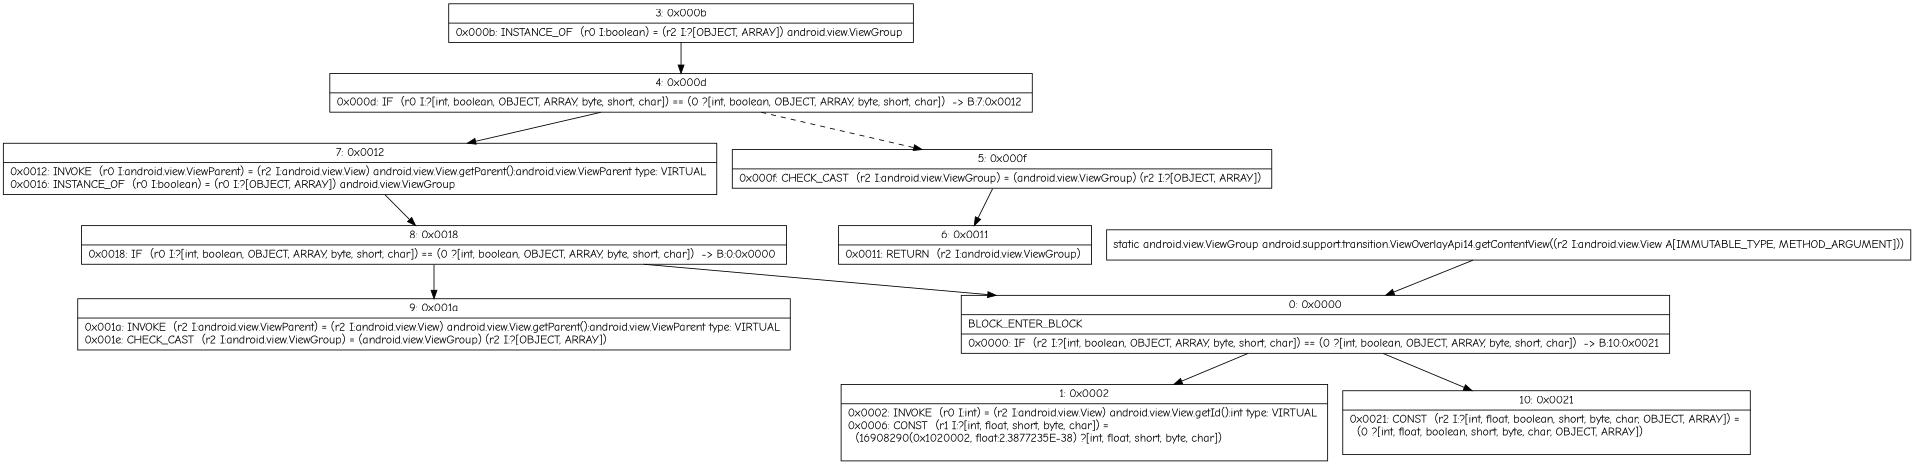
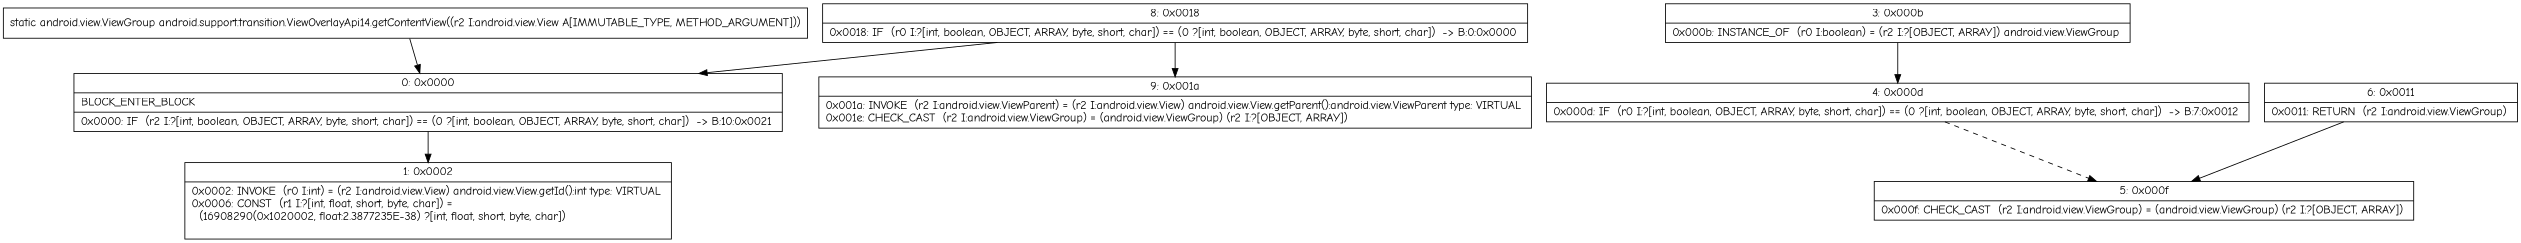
node "7: 0x0012": removed
edge "5: 0x000f" -> "6: 0x0011": reversed
node "10: 0x0021": removed
